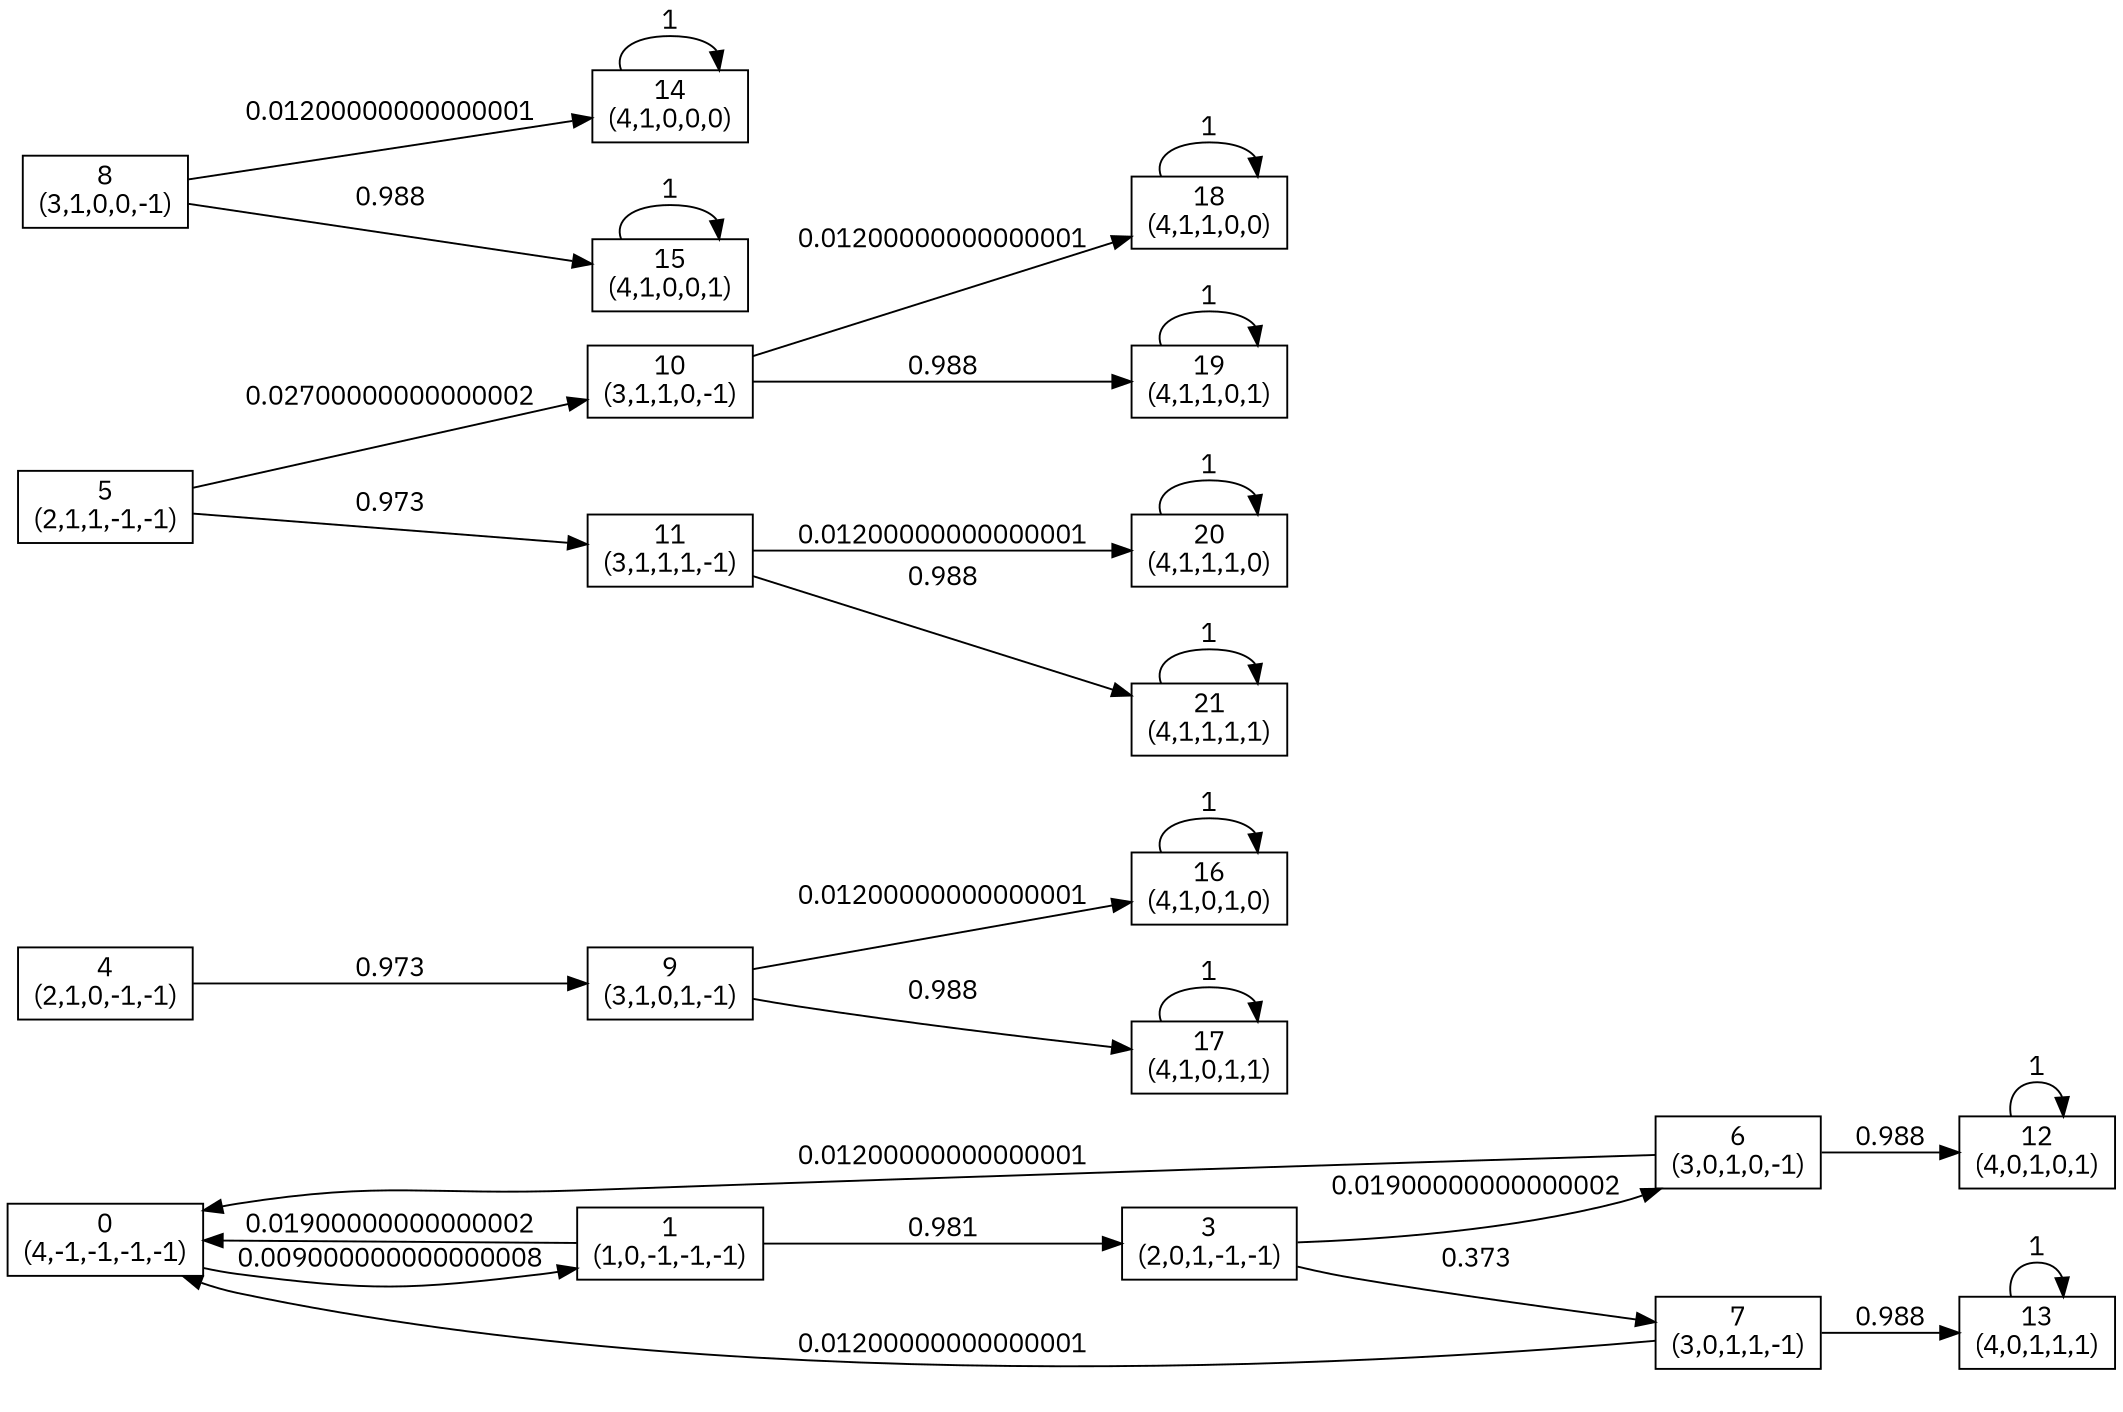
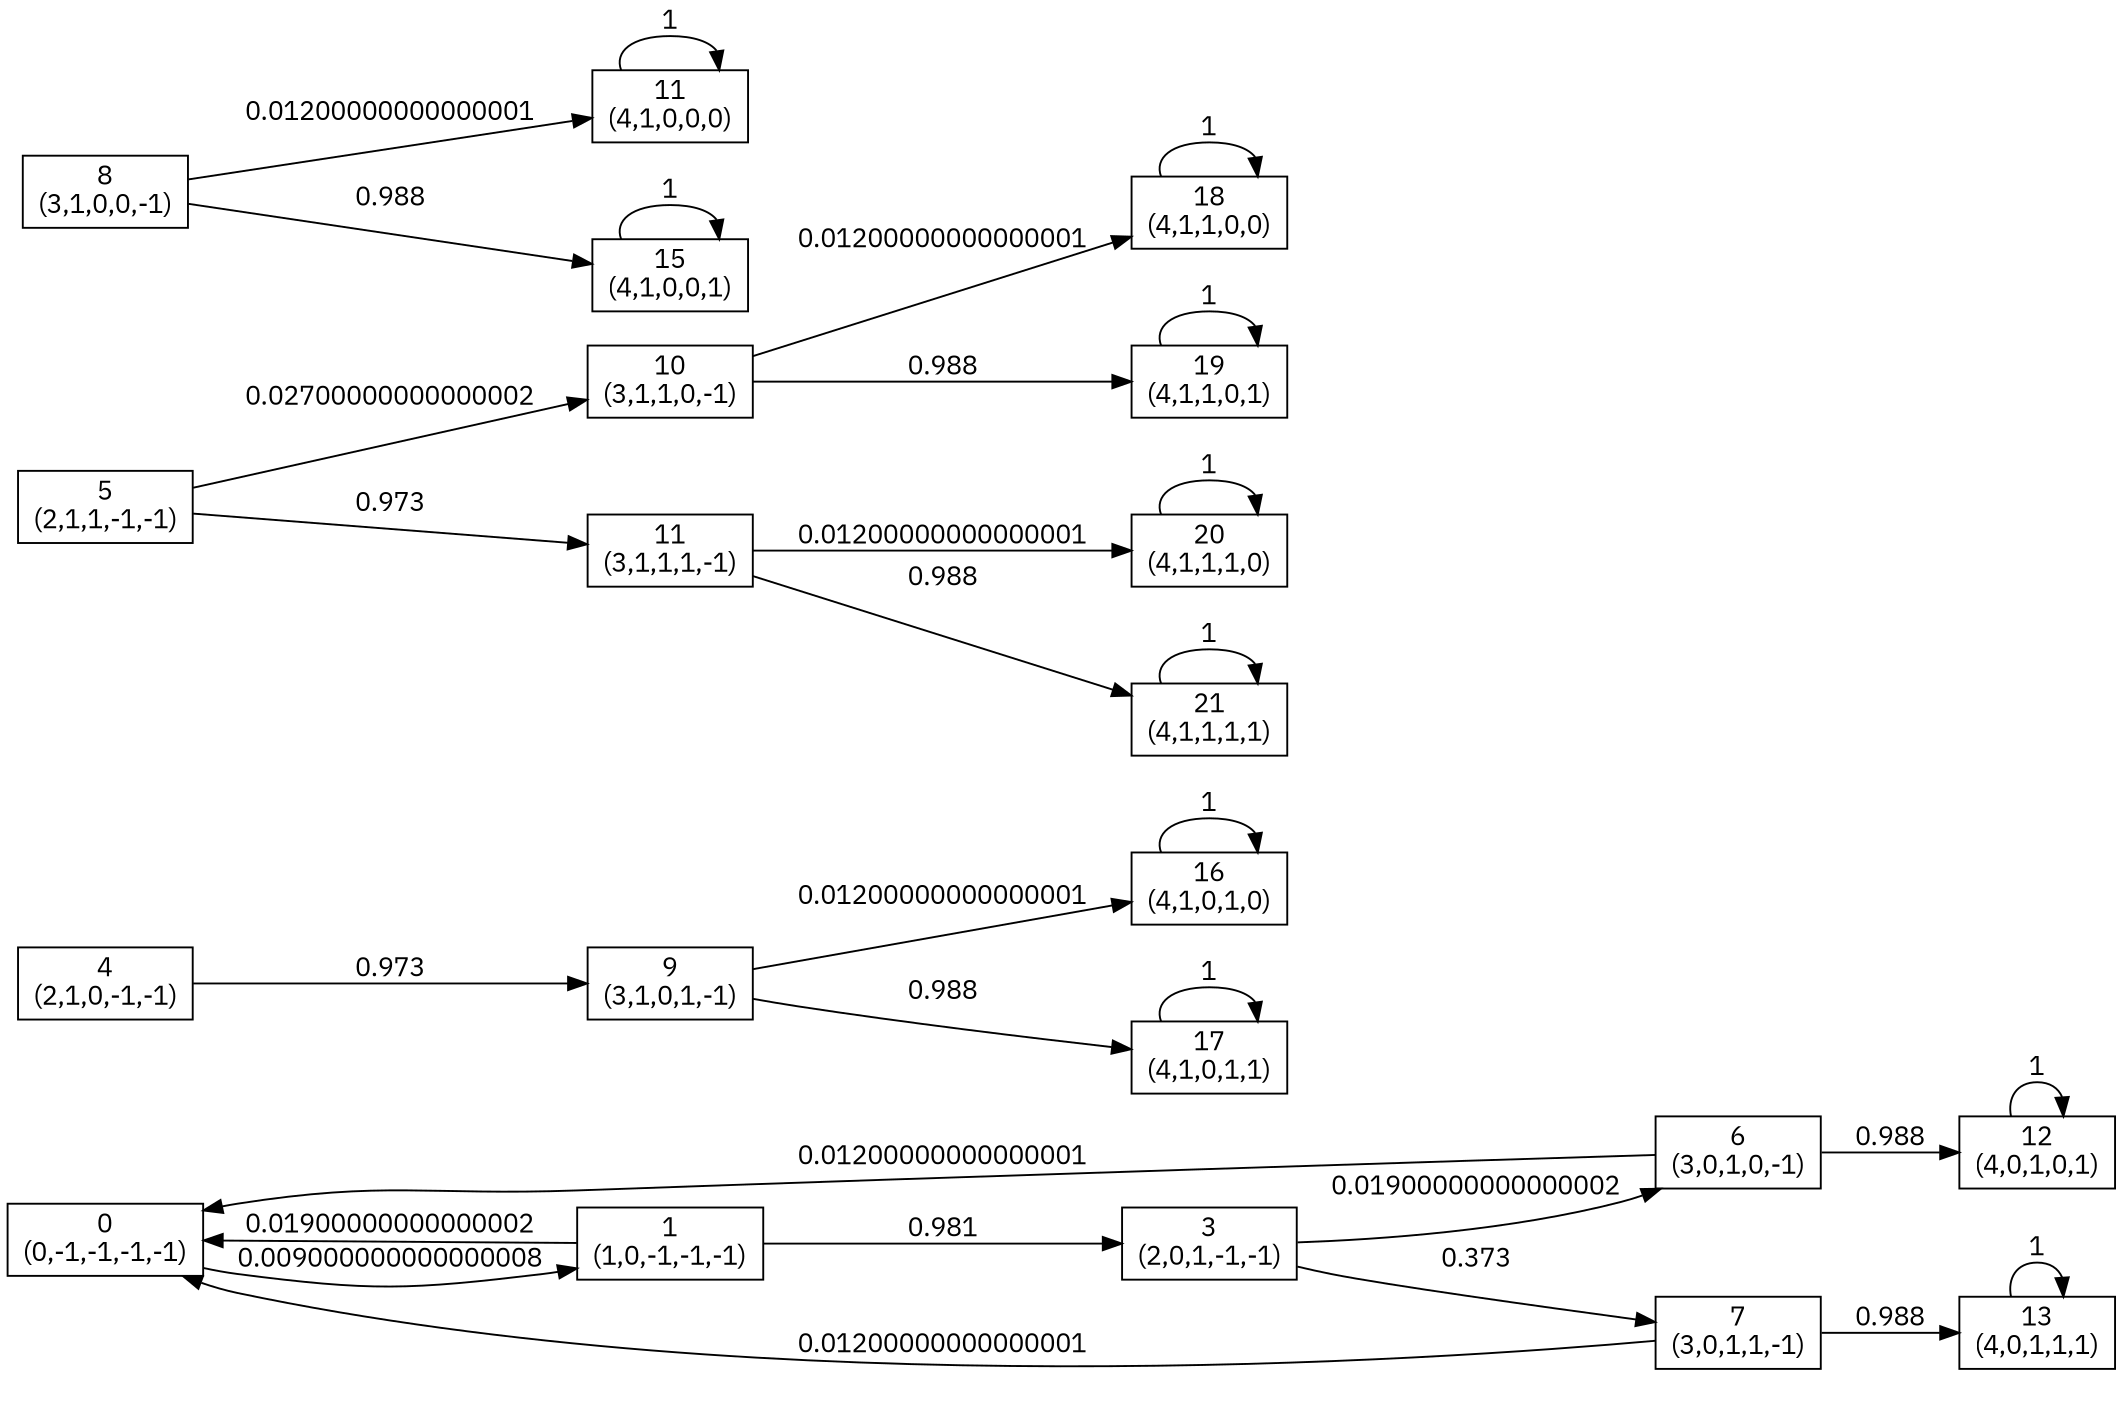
node "14 (4,1,0,0,0)": label "14 (4,1,0,0,0)" -> "11 (4,1,0,0,0)"
node "0 (4,-1,-1,-1,-1)": label "0 (4,-1,-1,-1,-1)" -> "0 (0,-1,-1,-1,-1)"
